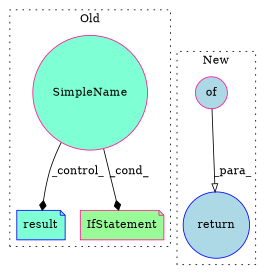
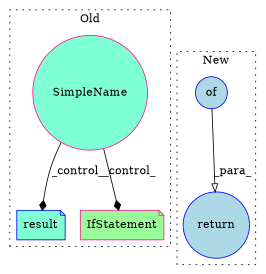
node "of": color deeppink -> blue
edge "SimpleName" -> "IfStatement": label "_cond_" -> "_control_"
